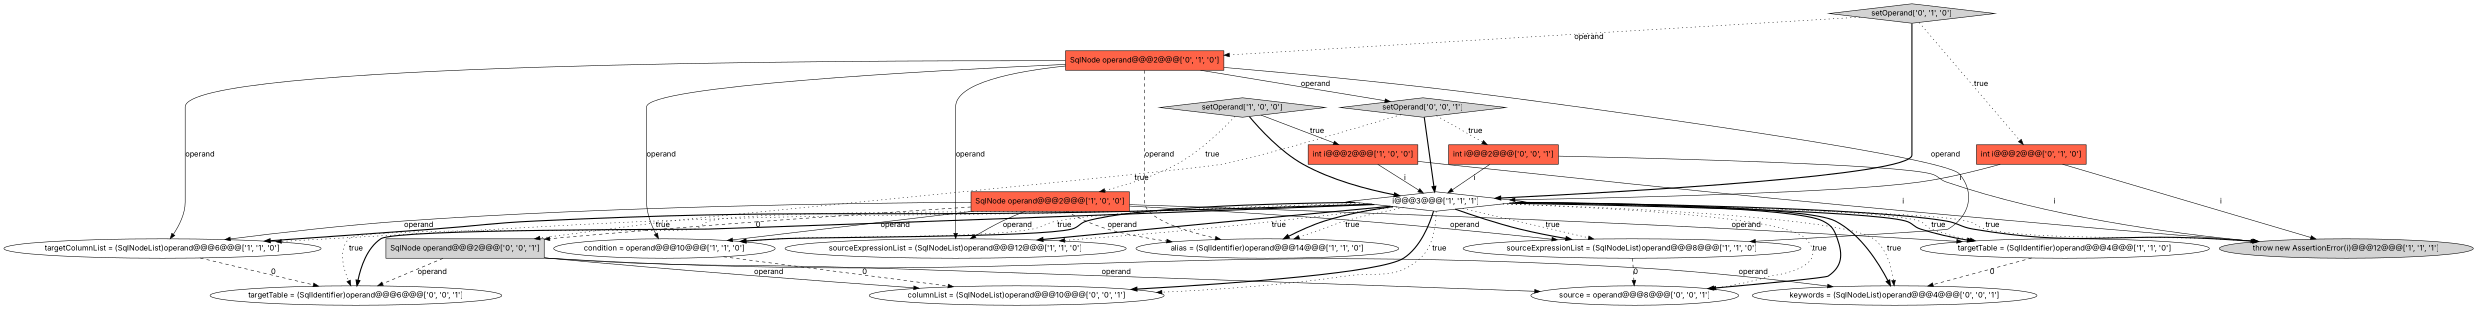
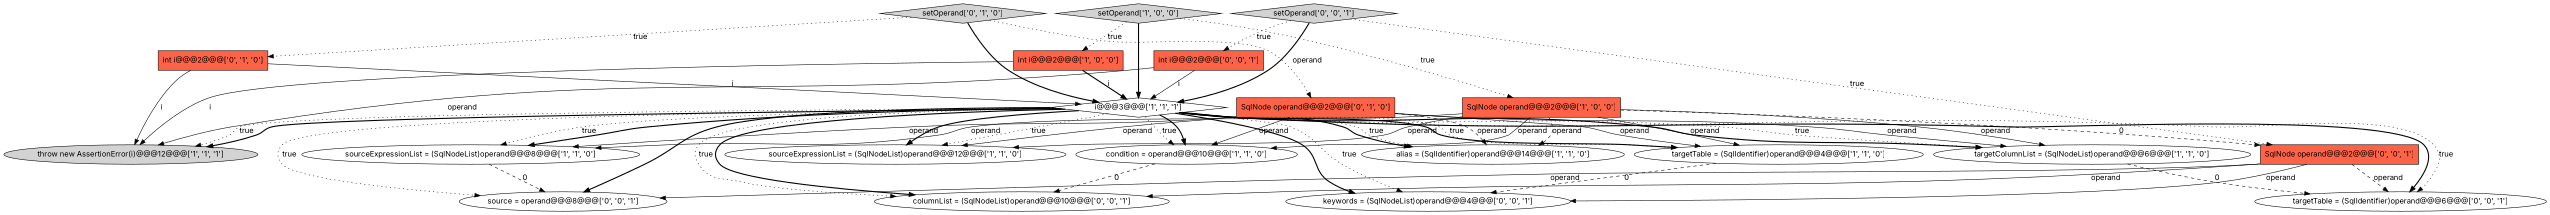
edge "SqlNode operand@@@2@@@['0', '1', '0']" -> "setOperand['0', '0', '1']": now "SqlNode operand@@@2@@@['0', '1', '0']" -> "targetTable = (SqlIdentifier)operand@@@4@@@['1', '1', '0']"
edge "setOperand['1', '0', '0']" -> "int i@@@2@@@['1', '0', '0']": style solid -> dotted
edge "int i@@@2@@@['1', '0', '0']" -> "i@@@3@@@['1', '1', '1']": style solid -> bold
edge "int i@@@2@@@['0', '0', '1']" -> "throw new AssertionError(i)@@@12@@@['1', '1', '1']": label "i" -> "operand"
node "SqlNode operand@@@2@@@['0', '0', '1']": fillcolor lightgray -> tomato
